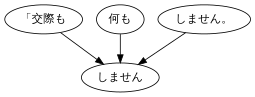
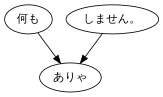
node "「交際も": removed
node "しません": label "しません" -> "ありゃ"
